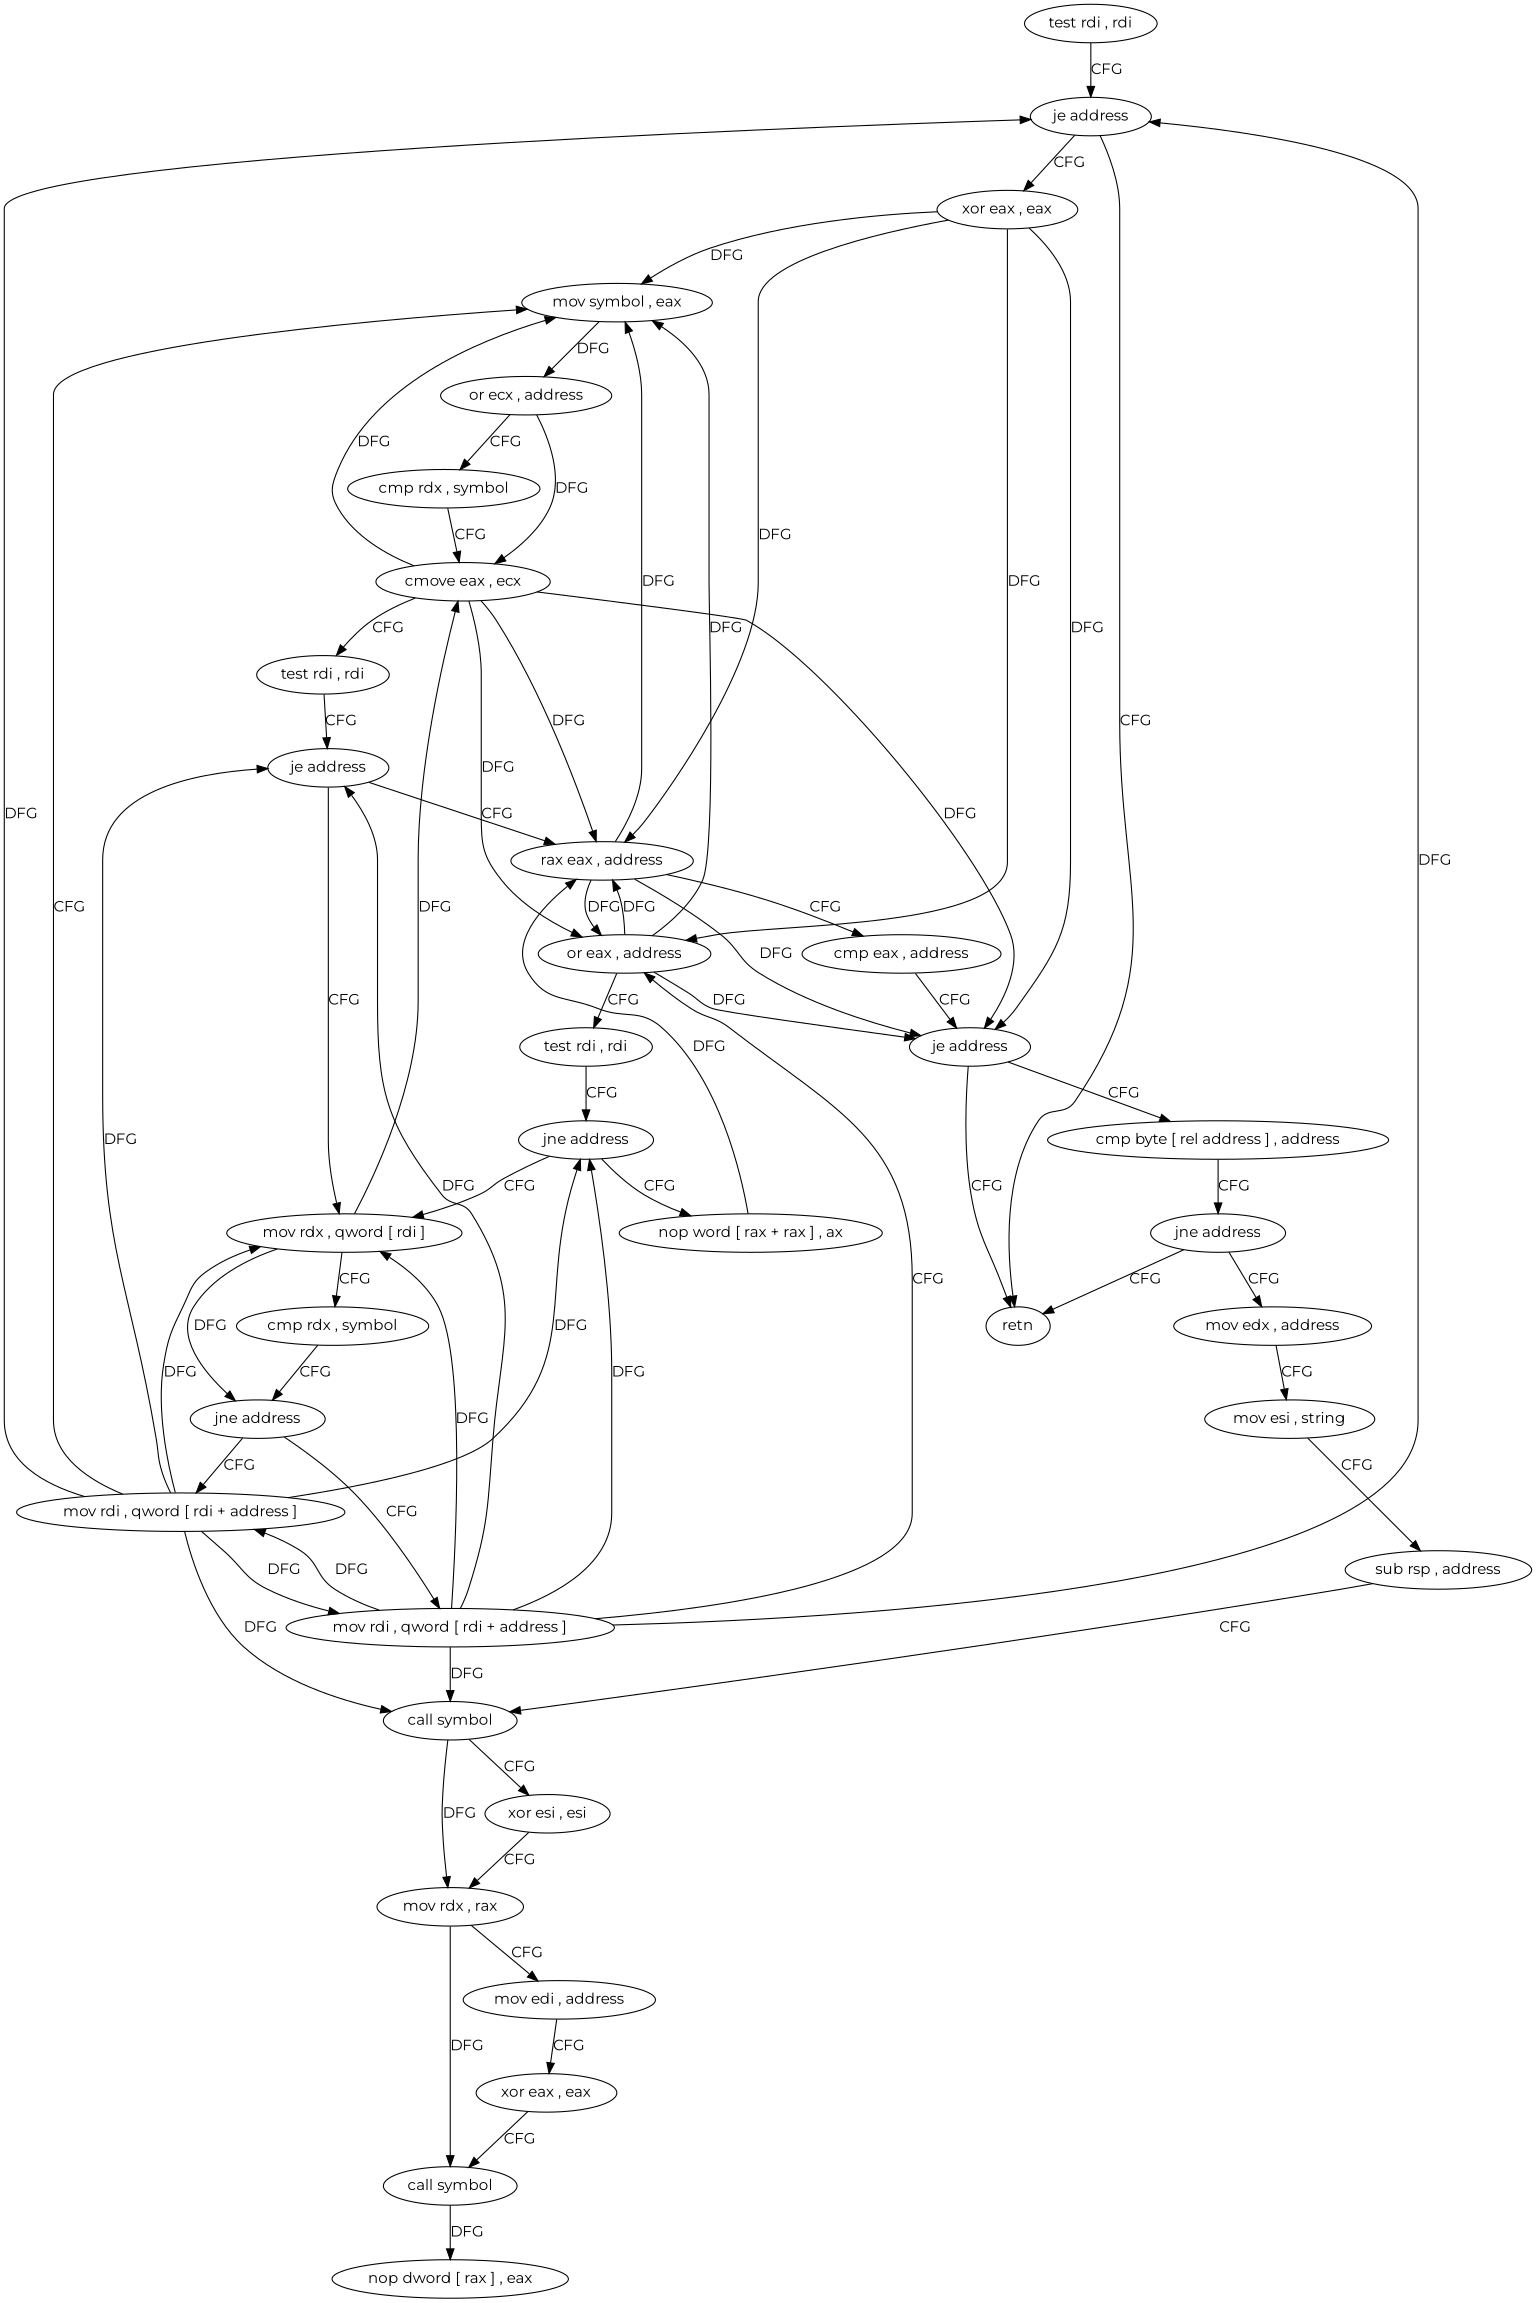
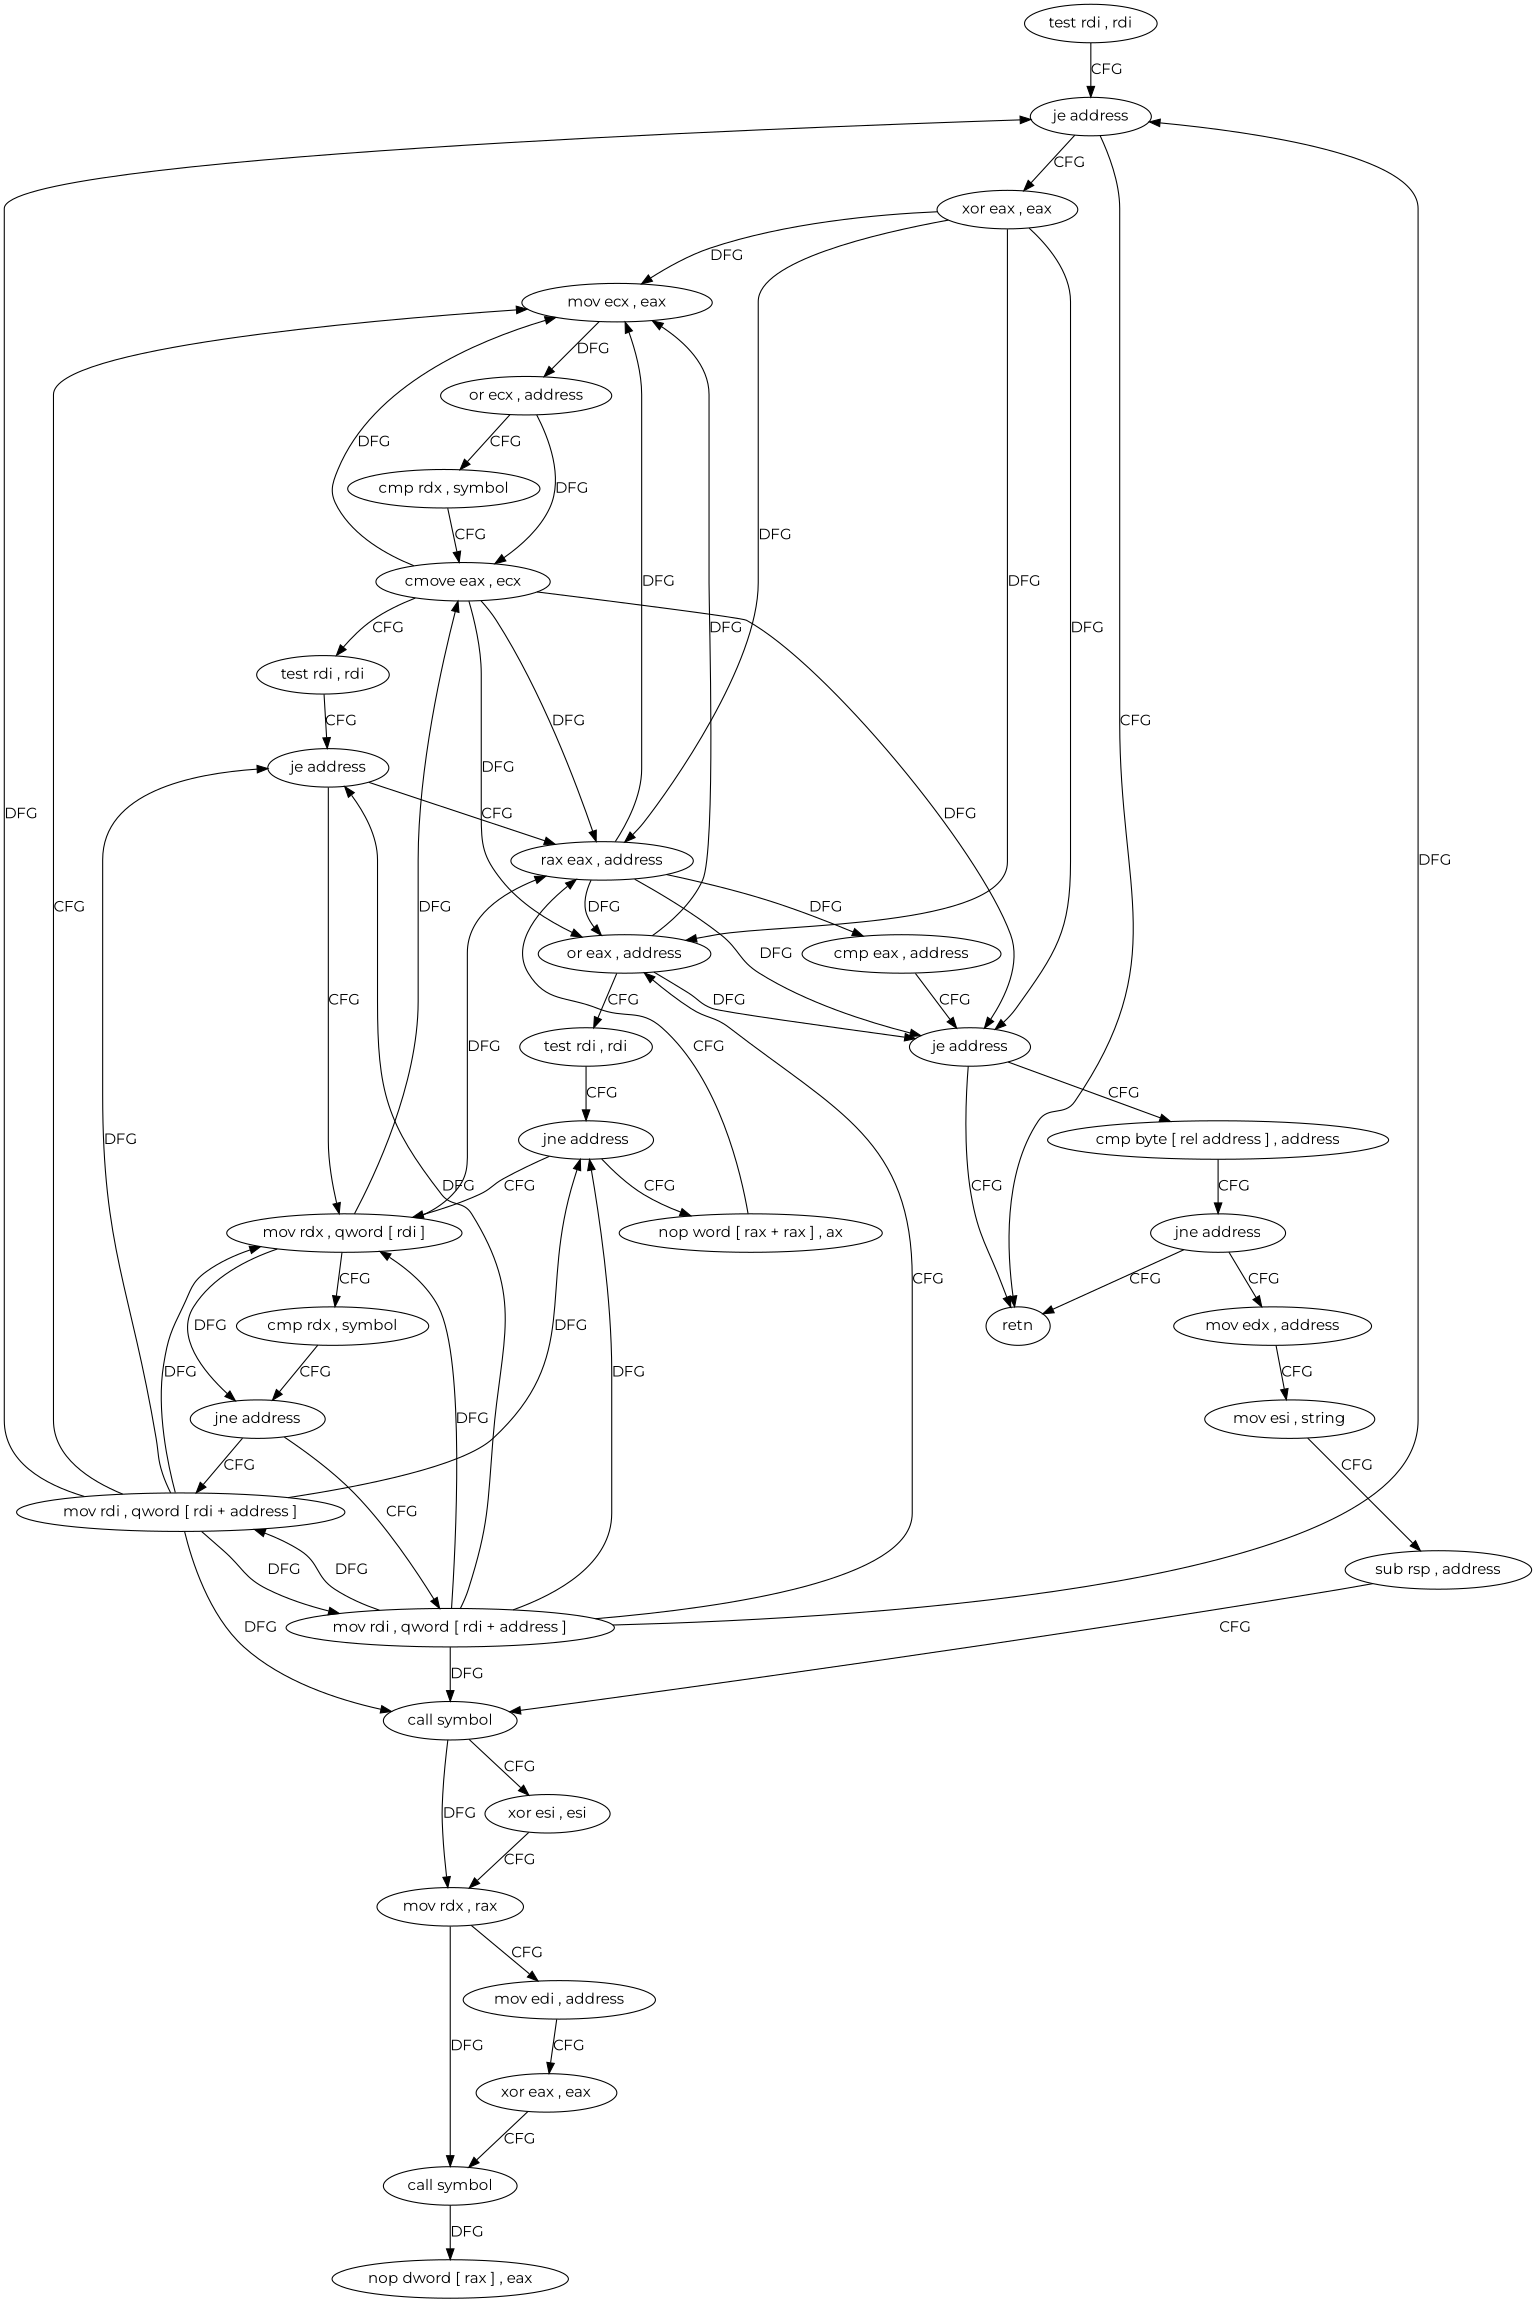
node "mov symbol , eax": label "mov symbol , eax" -> "mov ecx , eax"
edge "rax eax , address" -> "cmp eax , address": label "CFG" -> "DFG"
edge "or eax , address" -> "rax eax , address": now "mov rdx , qword [ rdi ]" -> "rax eax , address"
edge "nop word [ rax + rax ] , ax" -> "rax eax , address": label "DFG" -> "CFG"
